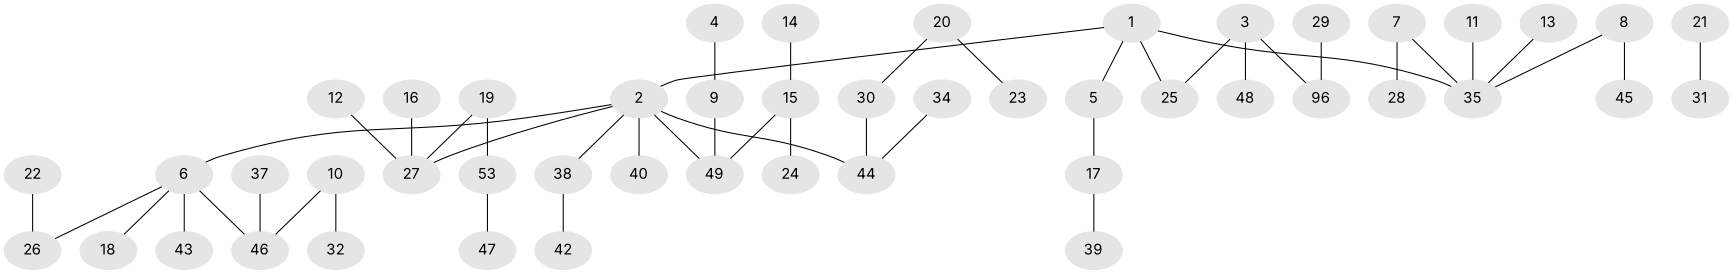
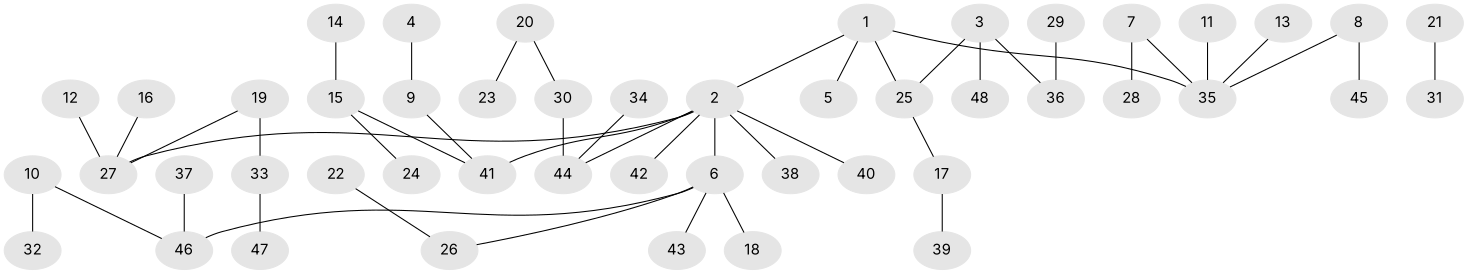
node "96": label "96" -> "36"
edge "5" -- "17": now "25" -- "17"
node "53": label "53" -> "33"
node "49": label "49" -> "41"
edge "38" -- "42": now "2" -- "42"
